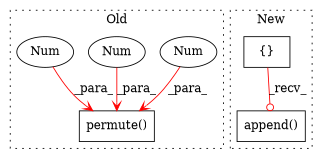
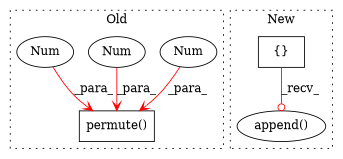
node "append()": shape box -> ellipse
